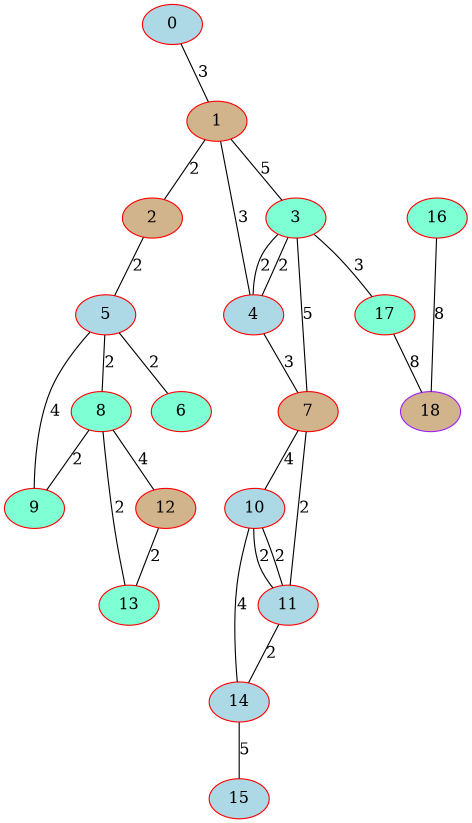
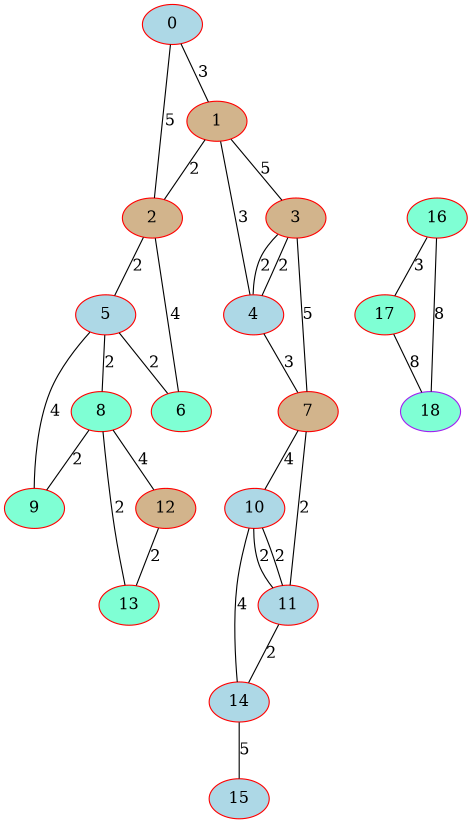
edge "0" -- "2": added, label "5"
node "3": fillcolor aquamarine -> tan
edge "3" -- "17": now "16" -- "17"
edge "2" -- "6": added, label "4"
node "18": fillcolor tan -> aquamarine
